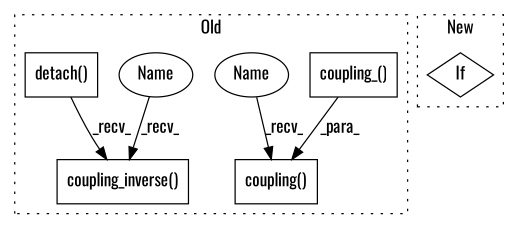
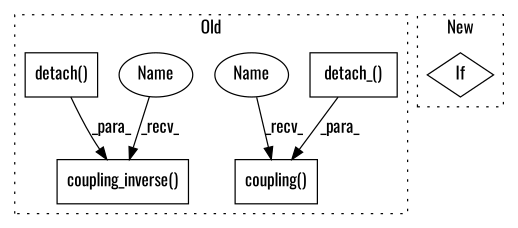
node "coupling_()": label "coupling_()" -> "detach_()"
edge "detach()" -> "coupling_inverse()": label "_recv_" -> "_para_"
